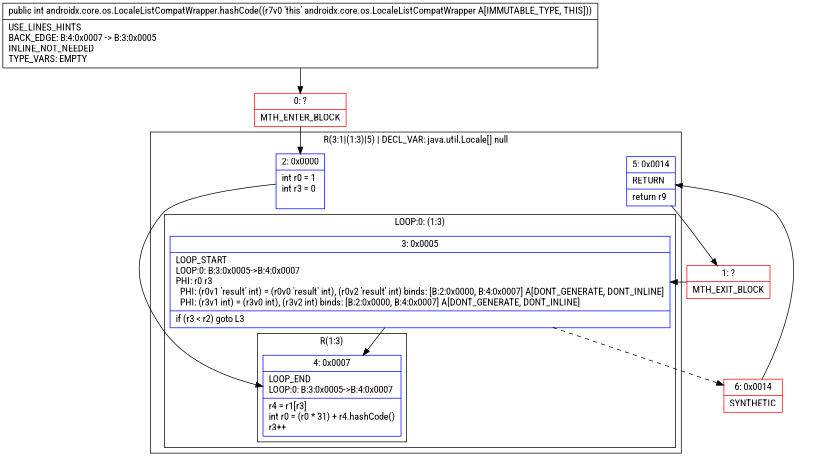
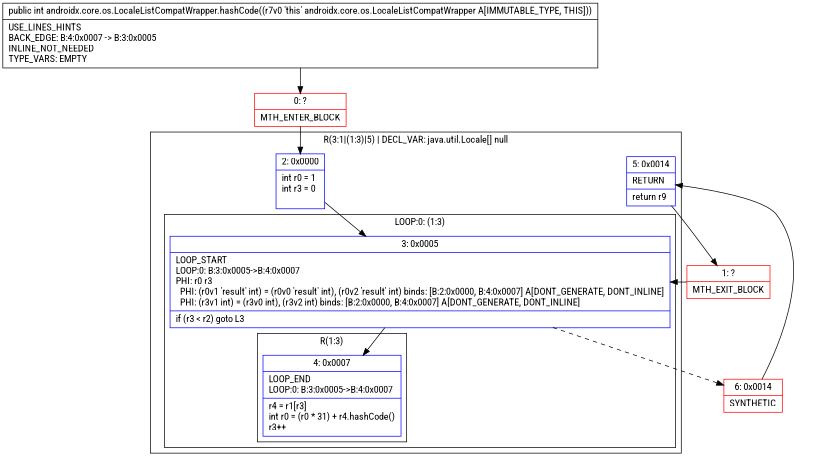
edge "2: 0x0000" -> "4: 0x0007": now "2: 0x0000" -> "3: 0x0005"
